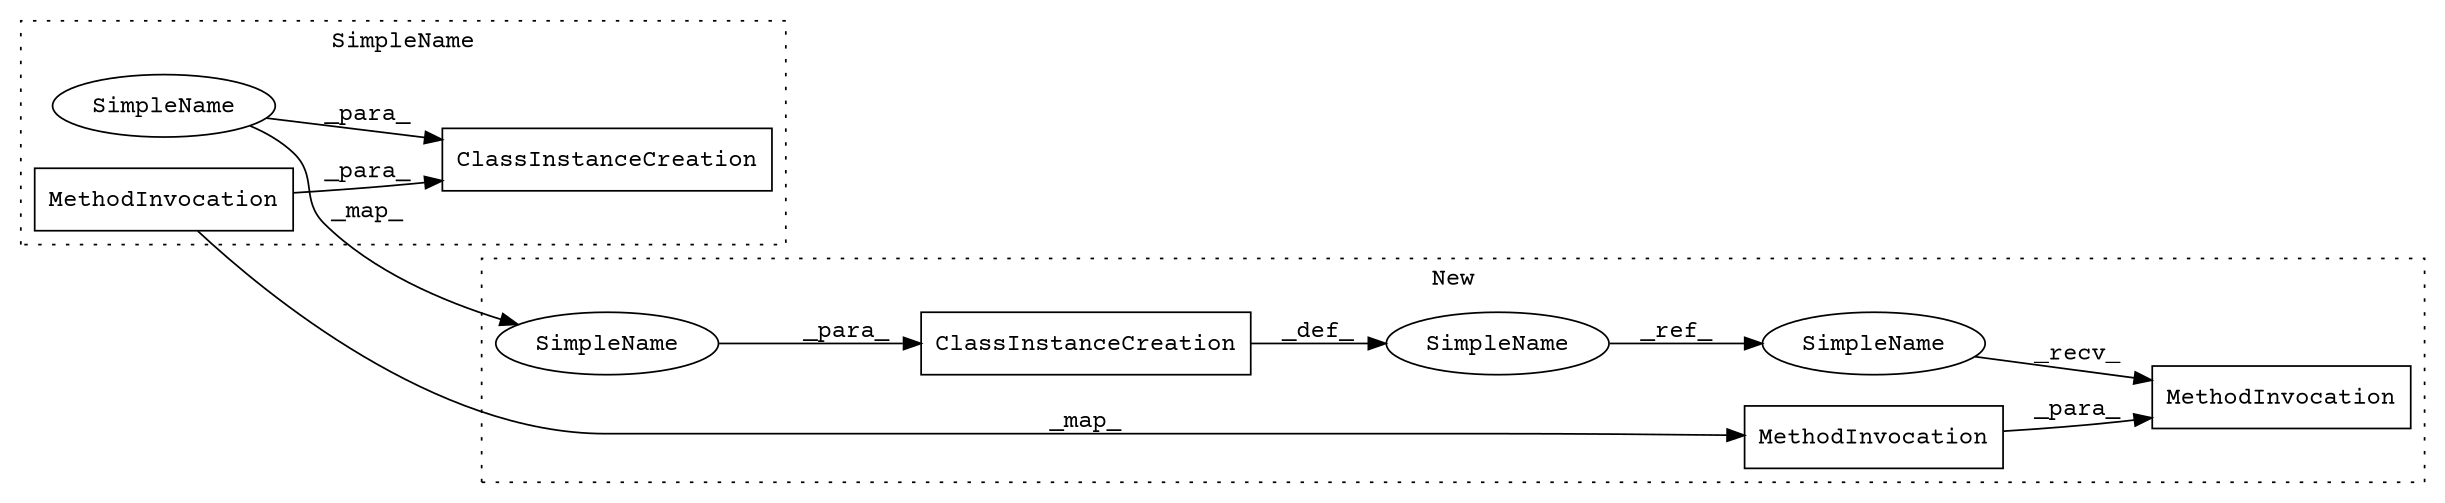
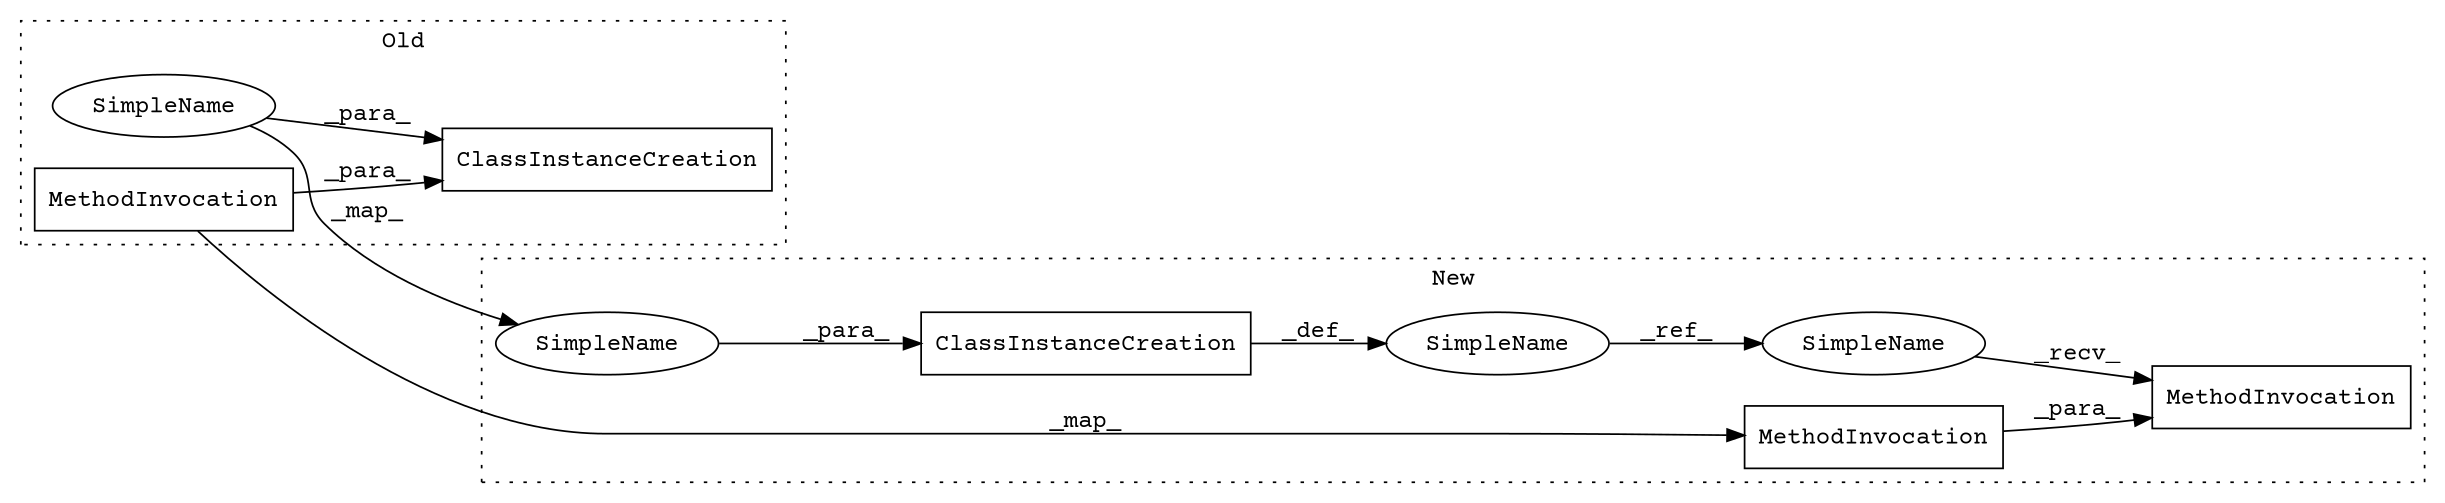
cluster "SimpleName": label "SimpleName" -> "Old"
